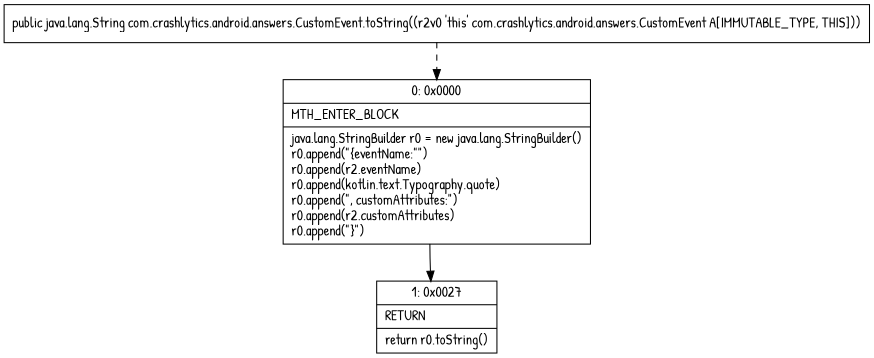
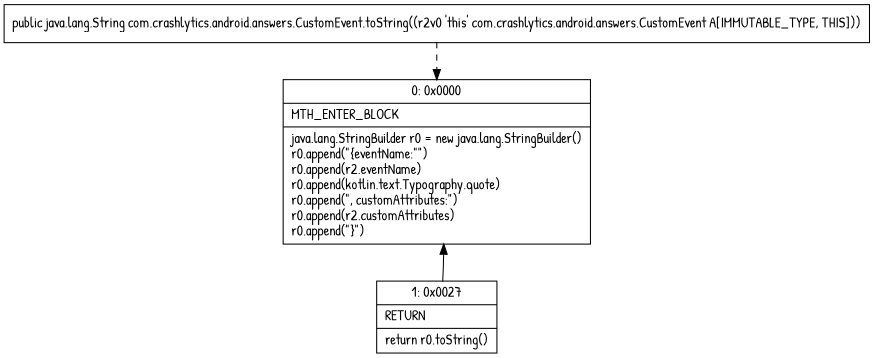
edge "0: 0x0000" -> "1: 0x0027": reversed
